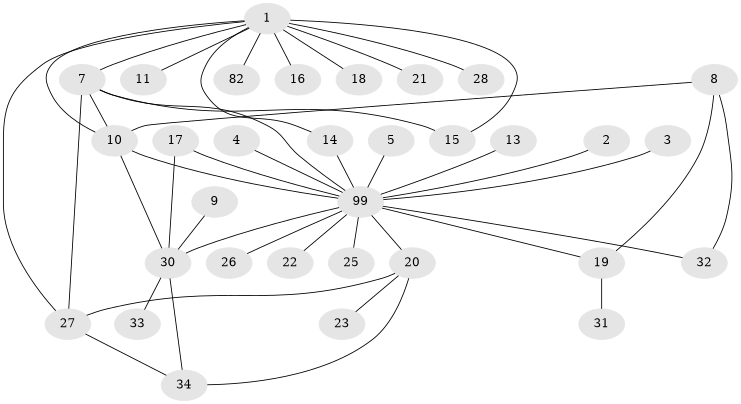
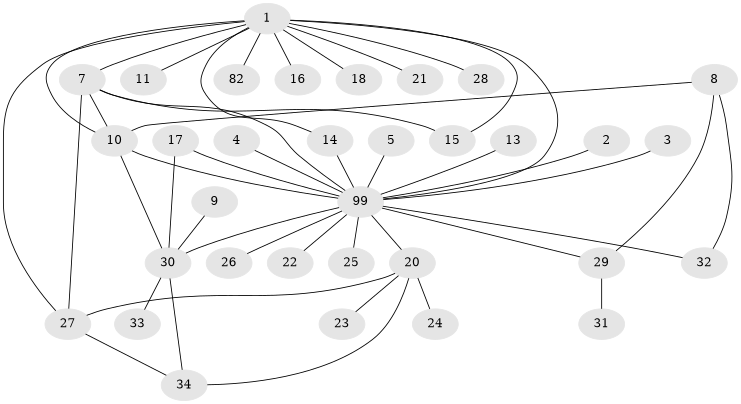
edge "1" -- "99": added
node "19": label "19" -> "29"
node "24": added
